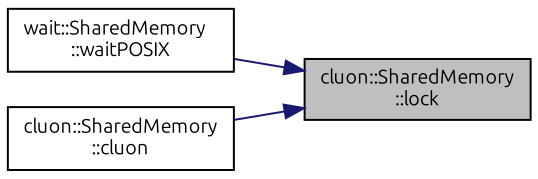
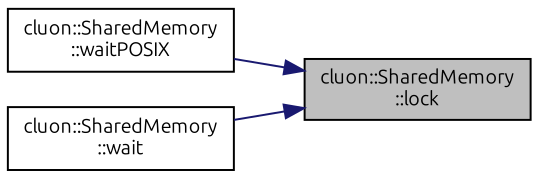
node "wait::SharedMemory ::waitPOSIX": label "wait::SharedMemory ::waitPOSIX" -> "cluon::SharedMemory ::waitPOSIX"
node "cluon::SharedMemory ::cluon": label "cluon::SharedMemory ::cluon" -> "cluon::SharedMemory ::wait"
